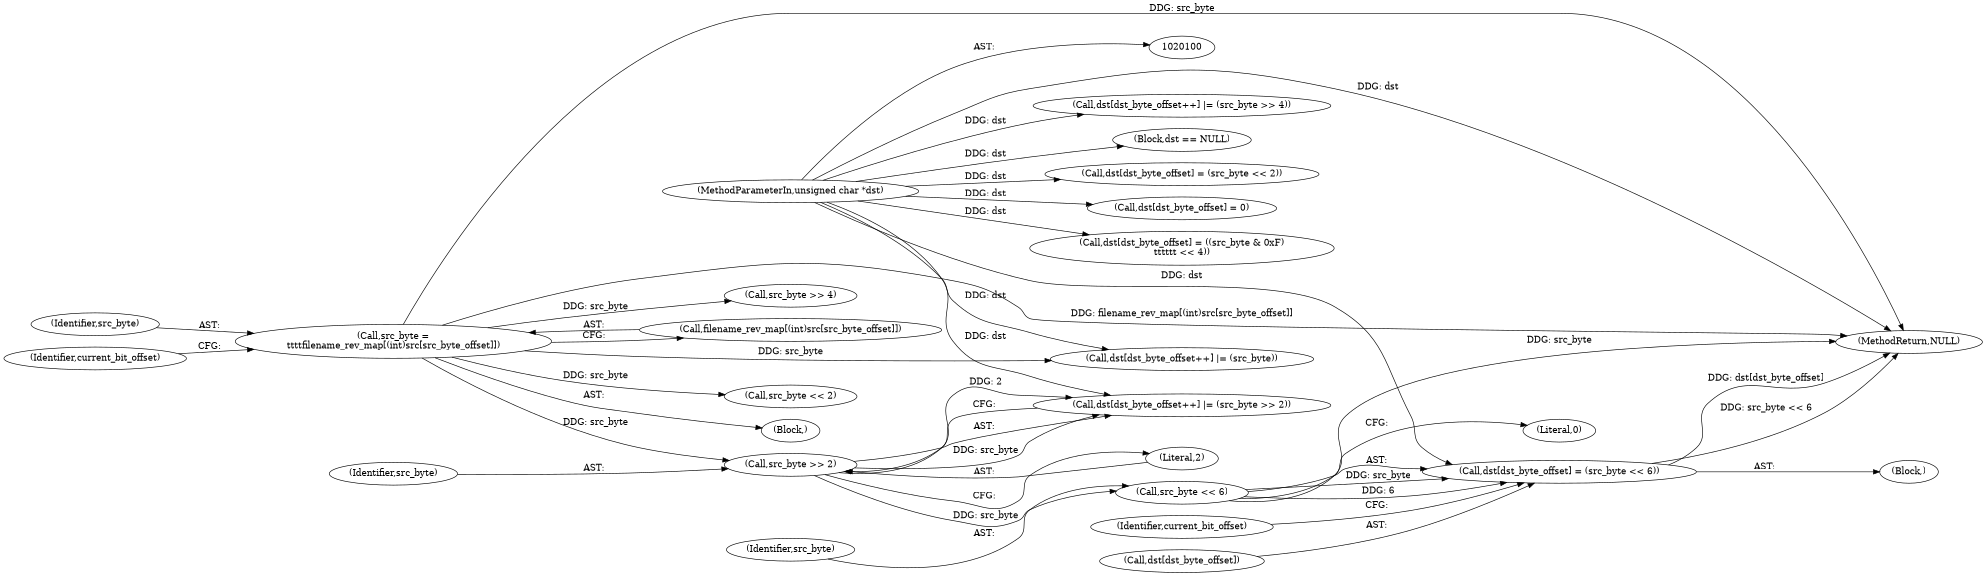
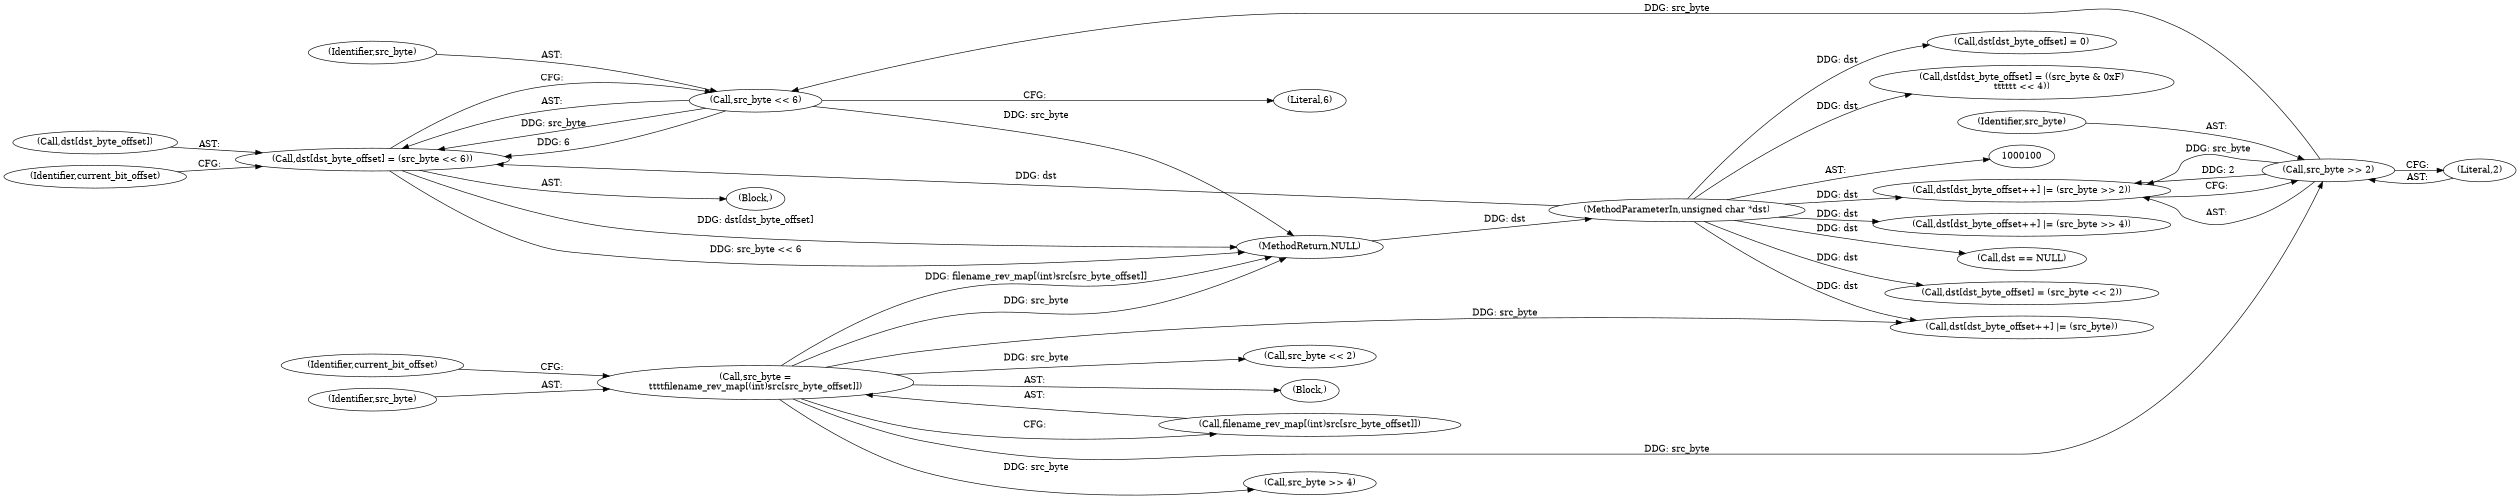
node "1020100": label "1020100" -> "1000100"
edge "(Call,dst[dst_byte_offset] = (src_byte << 6))" -> "(Call,src_byte << 6)": added, label "CFG:"
edge "(MethodParameterIn,unsigned char *dst)" -> "(MethodReturn,NULL)": reversed
node "(Block,dst == NULL)": label "(Block,dst == NULL)" -> "(Call,dst == NULL)"
node "(Literal,0)": label "(Literal,0)" -> "(Literal,6)"
